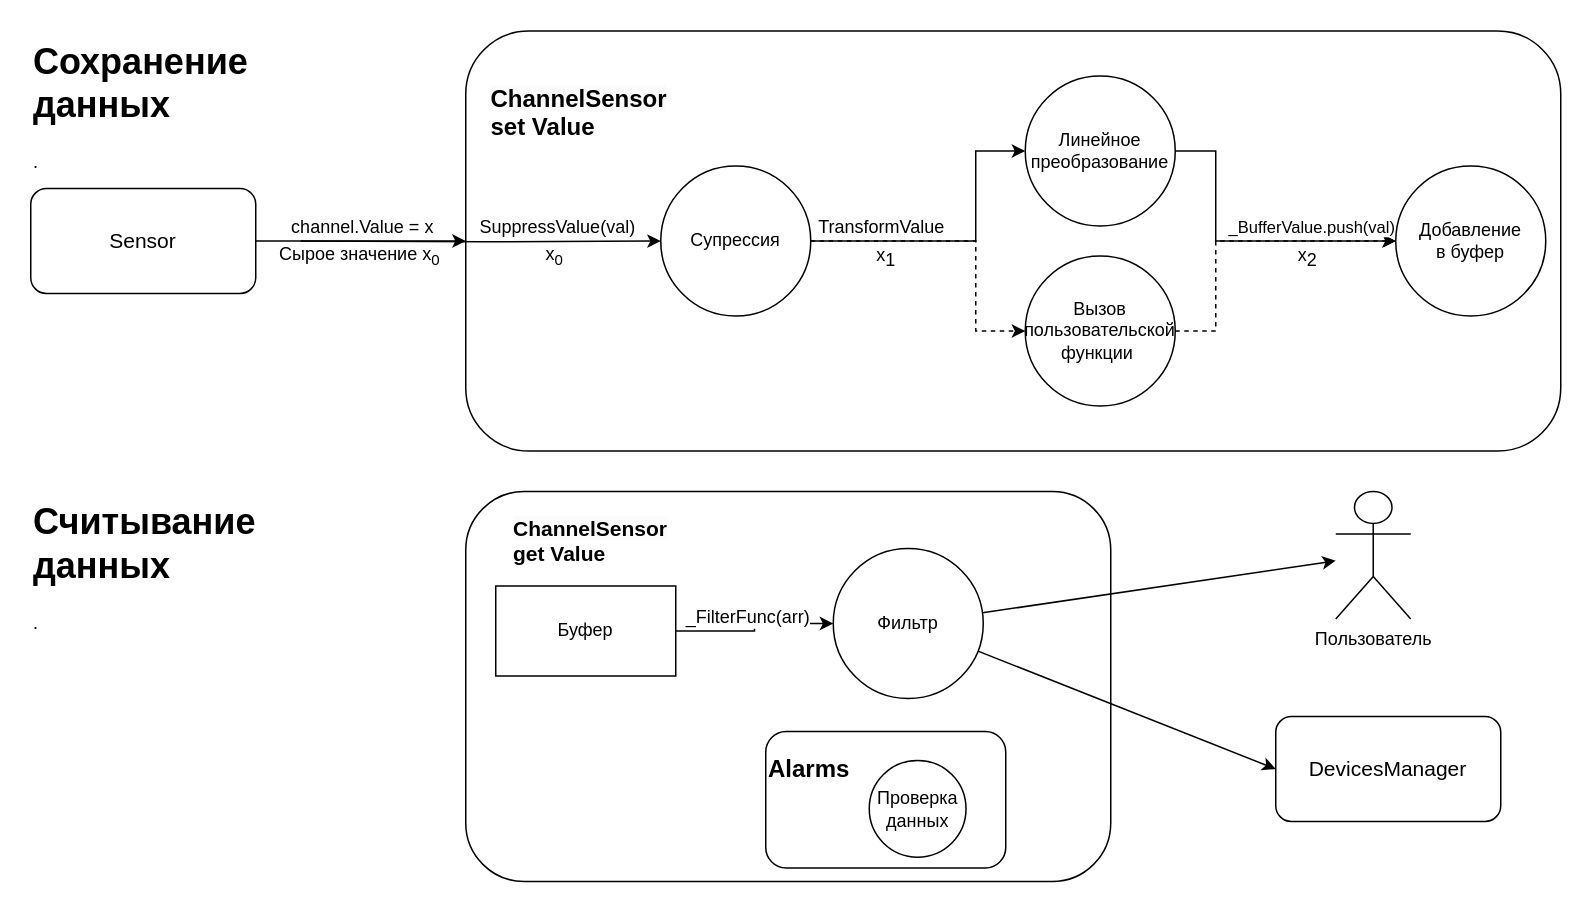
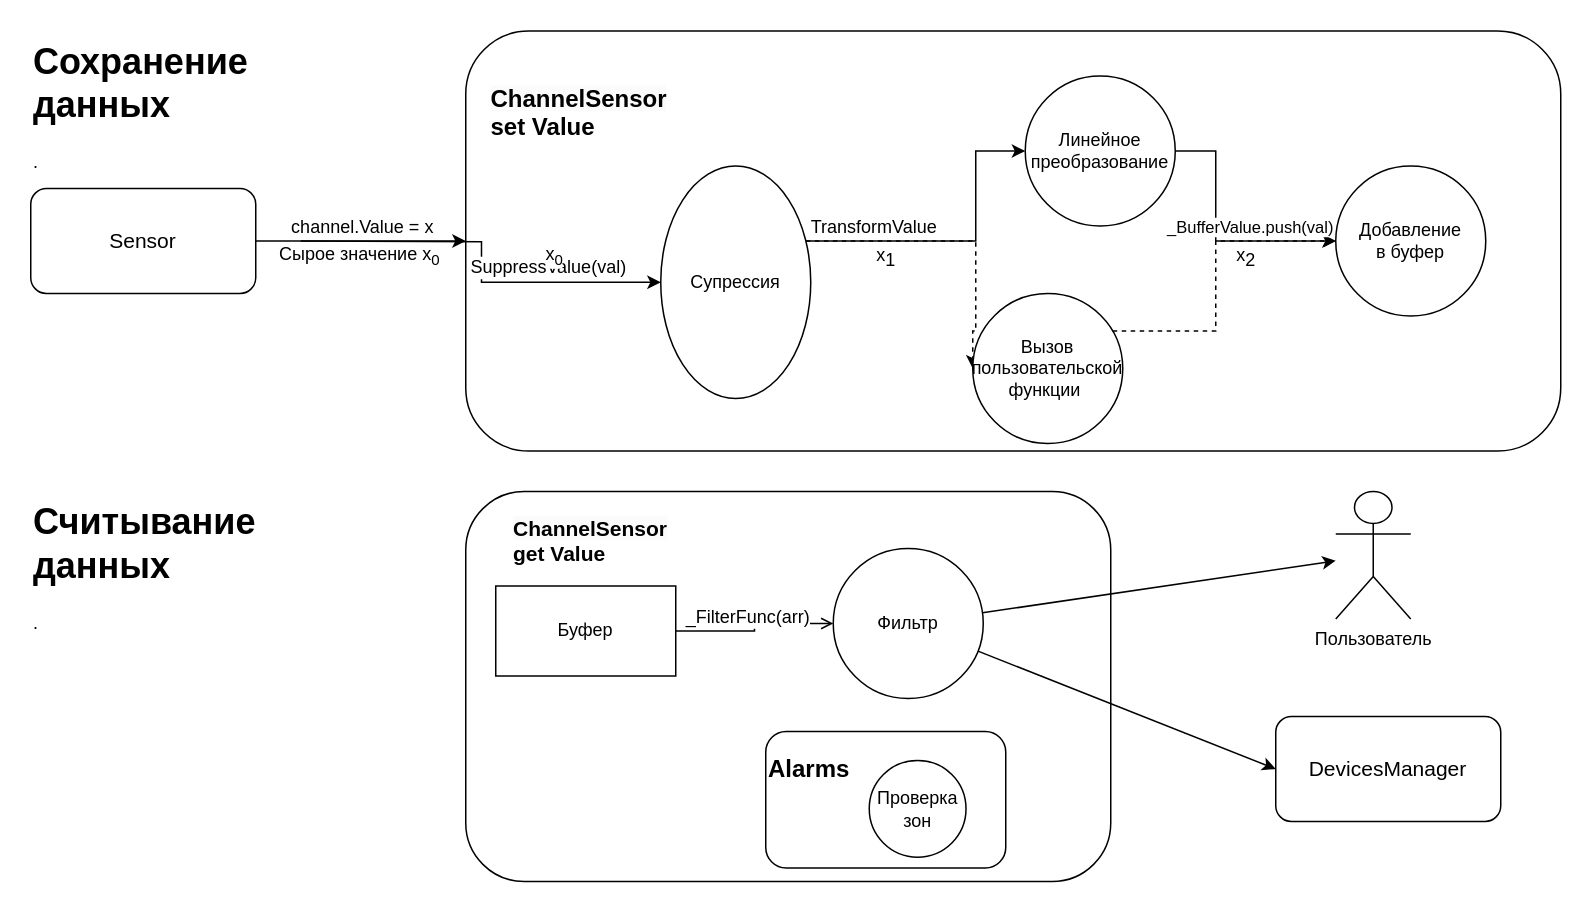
node "Супрессия": size 150x150 -> 150x233
node "Добавлениев буфер": moved (1471, 241) -> (1411, 241)
node "Вызов пользовательской функции": moved (1100, 331) -> (1048, 368)
edge "Буфер" -> "Фильтр": arrowhead classic -> open
node "Проверка данных": label "Проверка данных" -> "Проверка зон"
